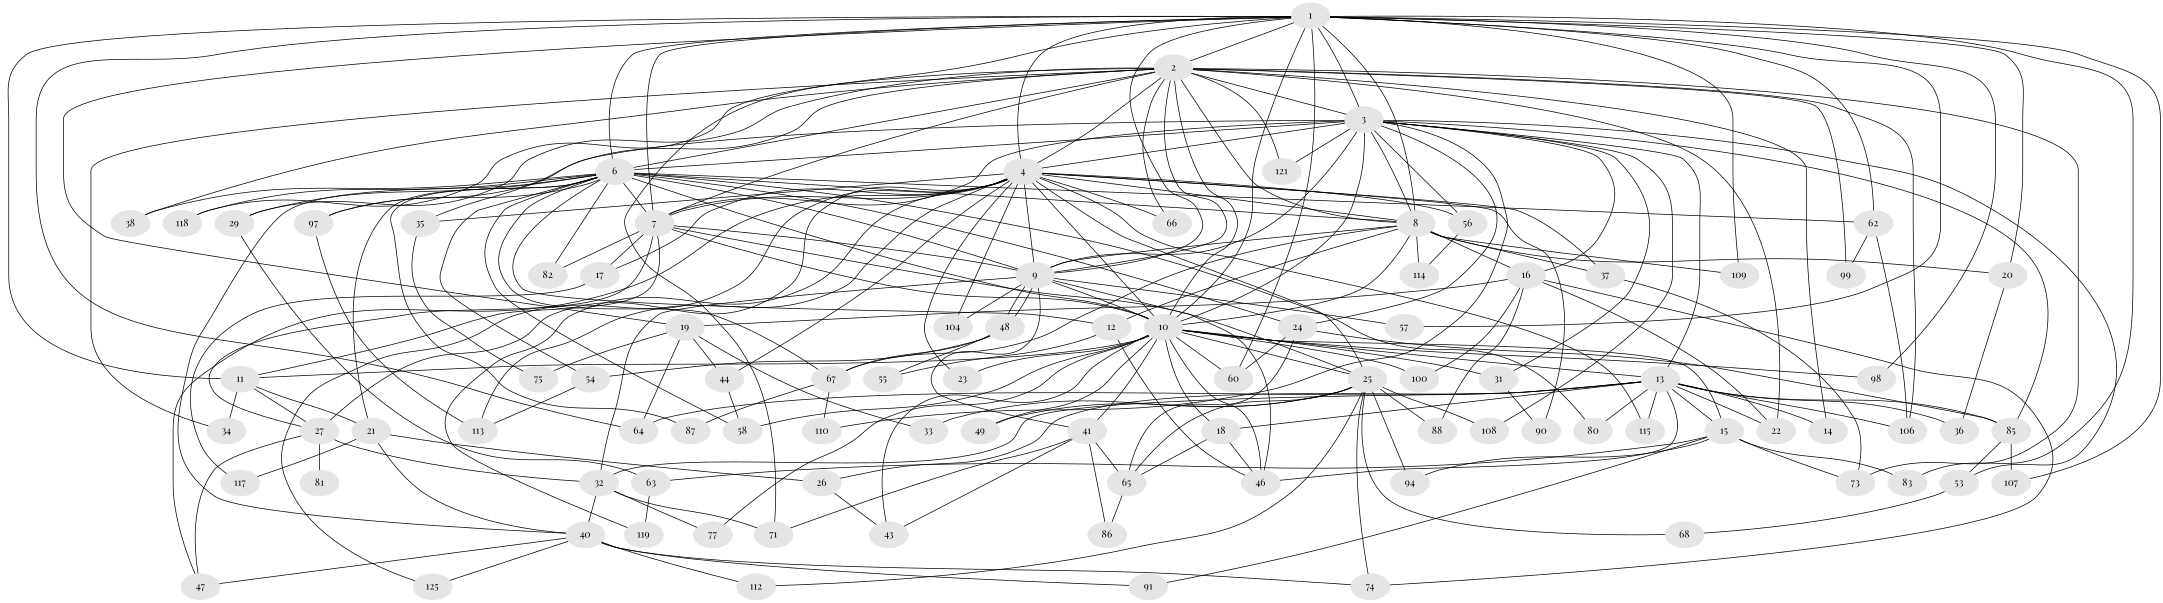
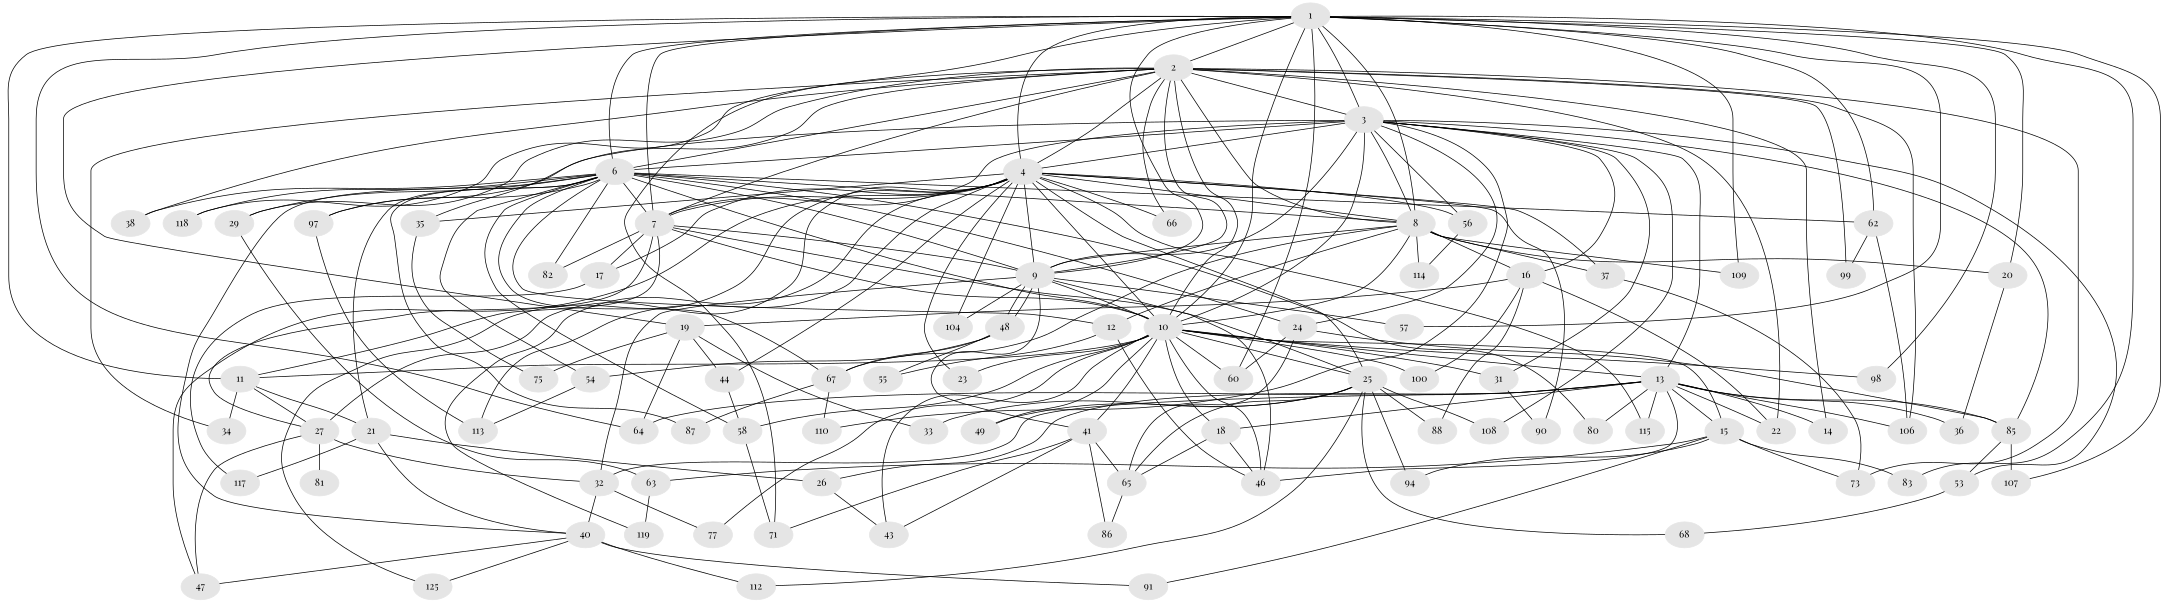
node "121": removed
edge "32" -- "71": now "58" -- "71"
node "74": removed
